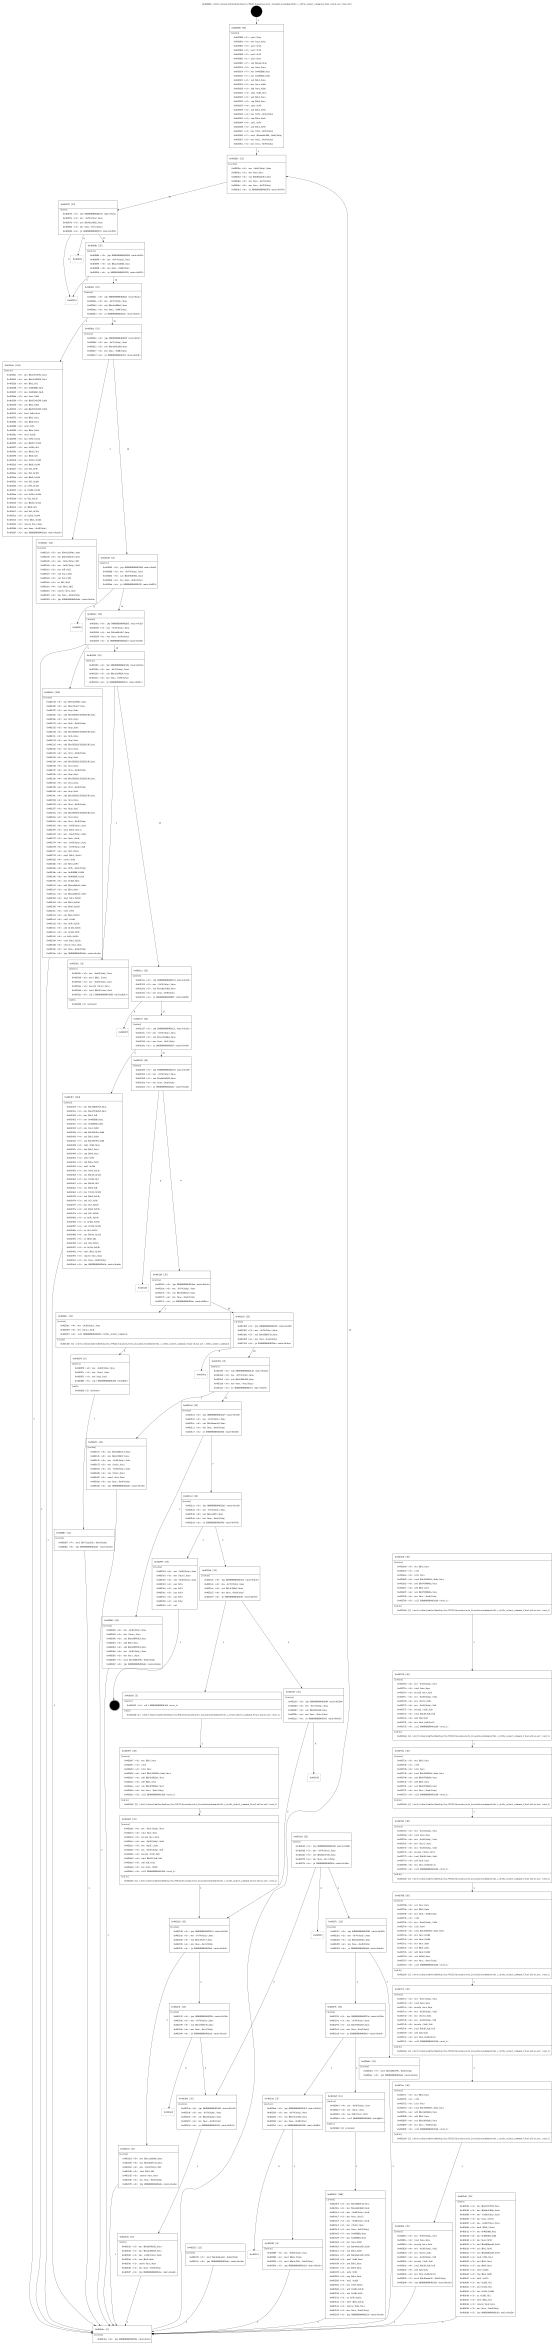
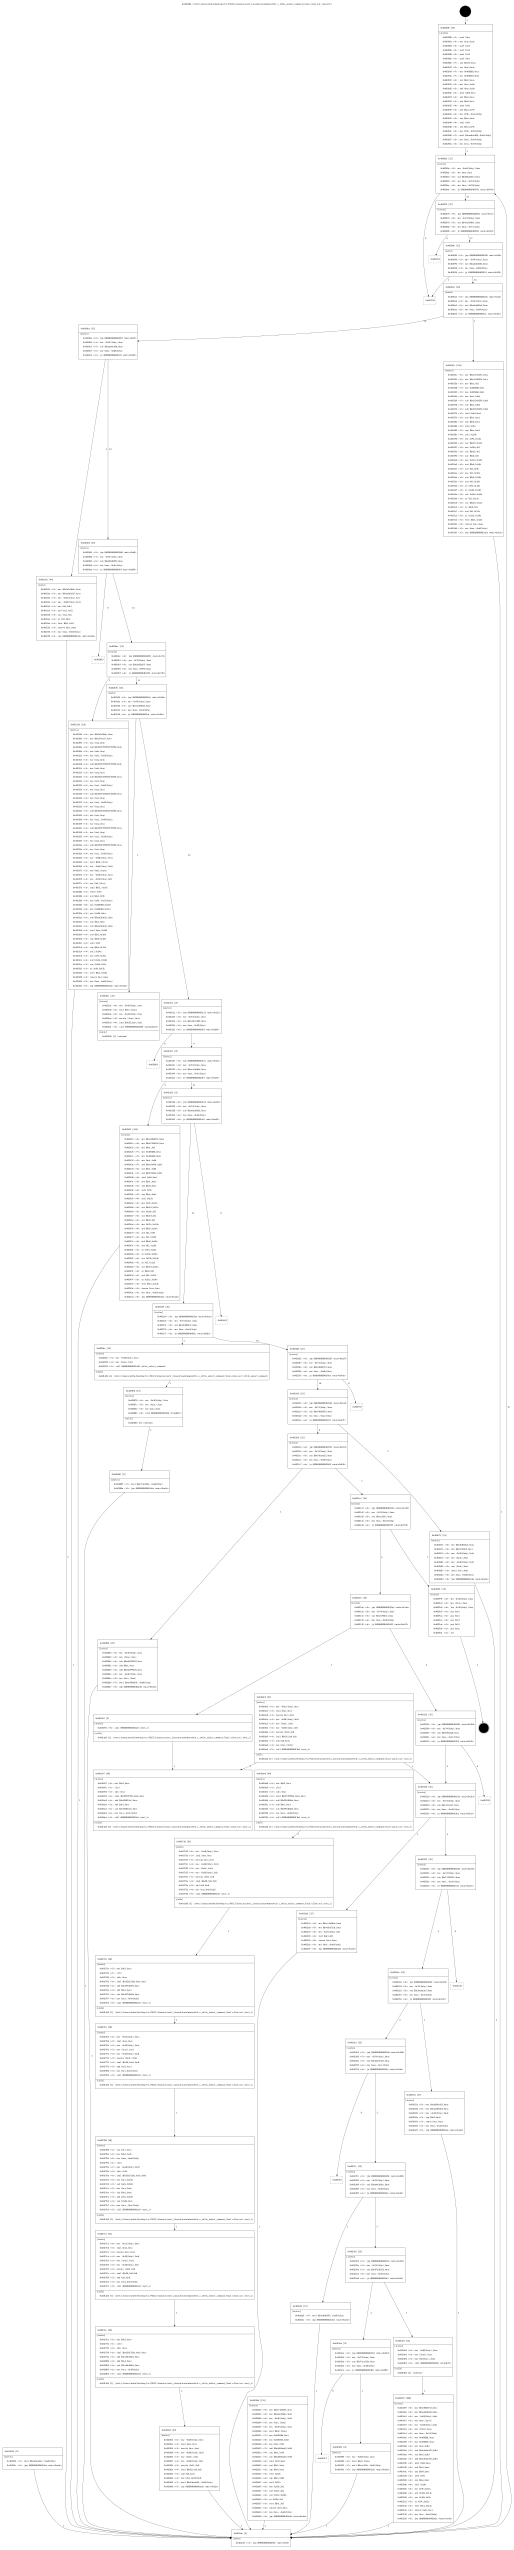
edge "0x402075 [22]" -> "0x40297d": now "0x40205e [23]" -> "0x40297d"
edge "0x4020ec [25]" -> "0x402a5e [5]": now "0x4022d1 [44]" -> "0x402a5e [5]"
edge "0x402697 [40]" -> "0x4026bf [41]": reversed
edge "0x402263 [25]" -> "0x40224a [25]": reversed
